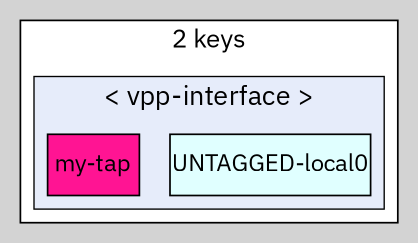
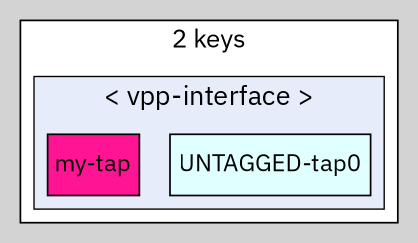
node "UNTAGGED-local0": label "UNTAGGED-local0" -> "UNTAGGED-tap0"
